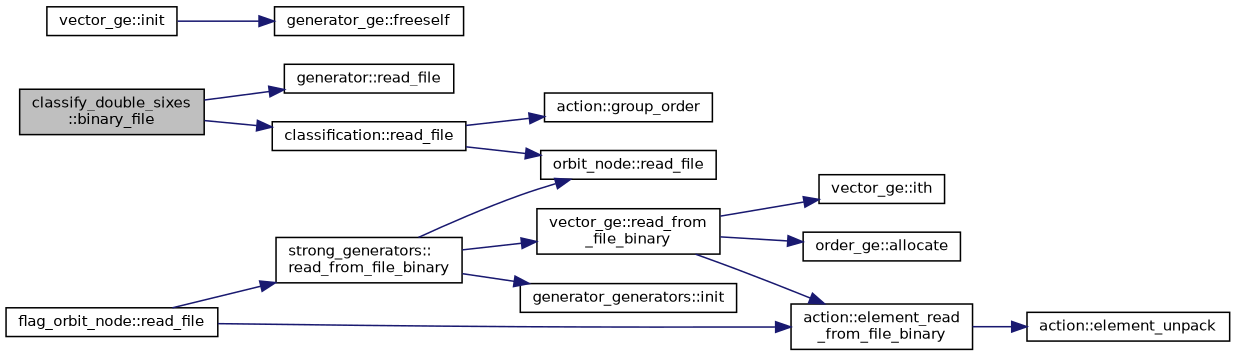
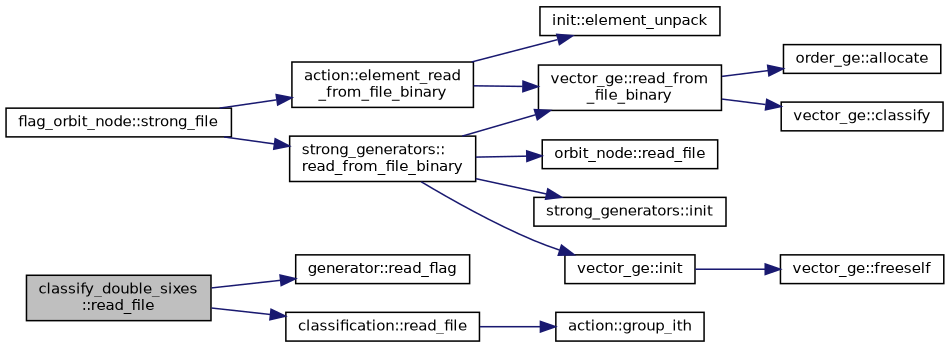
node "generator_ge::freeself": label "generator_ge::freeself" -> "vector_ge::freeself"
node "generator::read_file": label "generator::read_file" -> "generator::read_flag"
node "action::group_order": label "action::group_order" -> "action::group_ith"
node "classify_double_sixes ::binary_file": label "classify_double_sixes ::binary_file" -> "classify_double_sixes ::read_file"
edge "classification::read_file" -> "orbit_node::read_file": removed
node "vector_ge::ith": label "vector_ge::ith" -> "vector_ge::classify"
edge "strong_generators:: read_from_file_binary" -> "vector_ge::init": added
edge "vector_ge::read_from _file_binary" -> "action::element_read _from_file_binary": reversed
node "generator_generators::init": label "generator_generators::init" -> "strong_generators::init"
node "flag_orbit_node::read_file": label "flag_orbit_node::read_file" -> "flag_orbit_node::strong_file"
node "action::element_unpack": label "action::element_unpack" -> "init::element_unpack"
